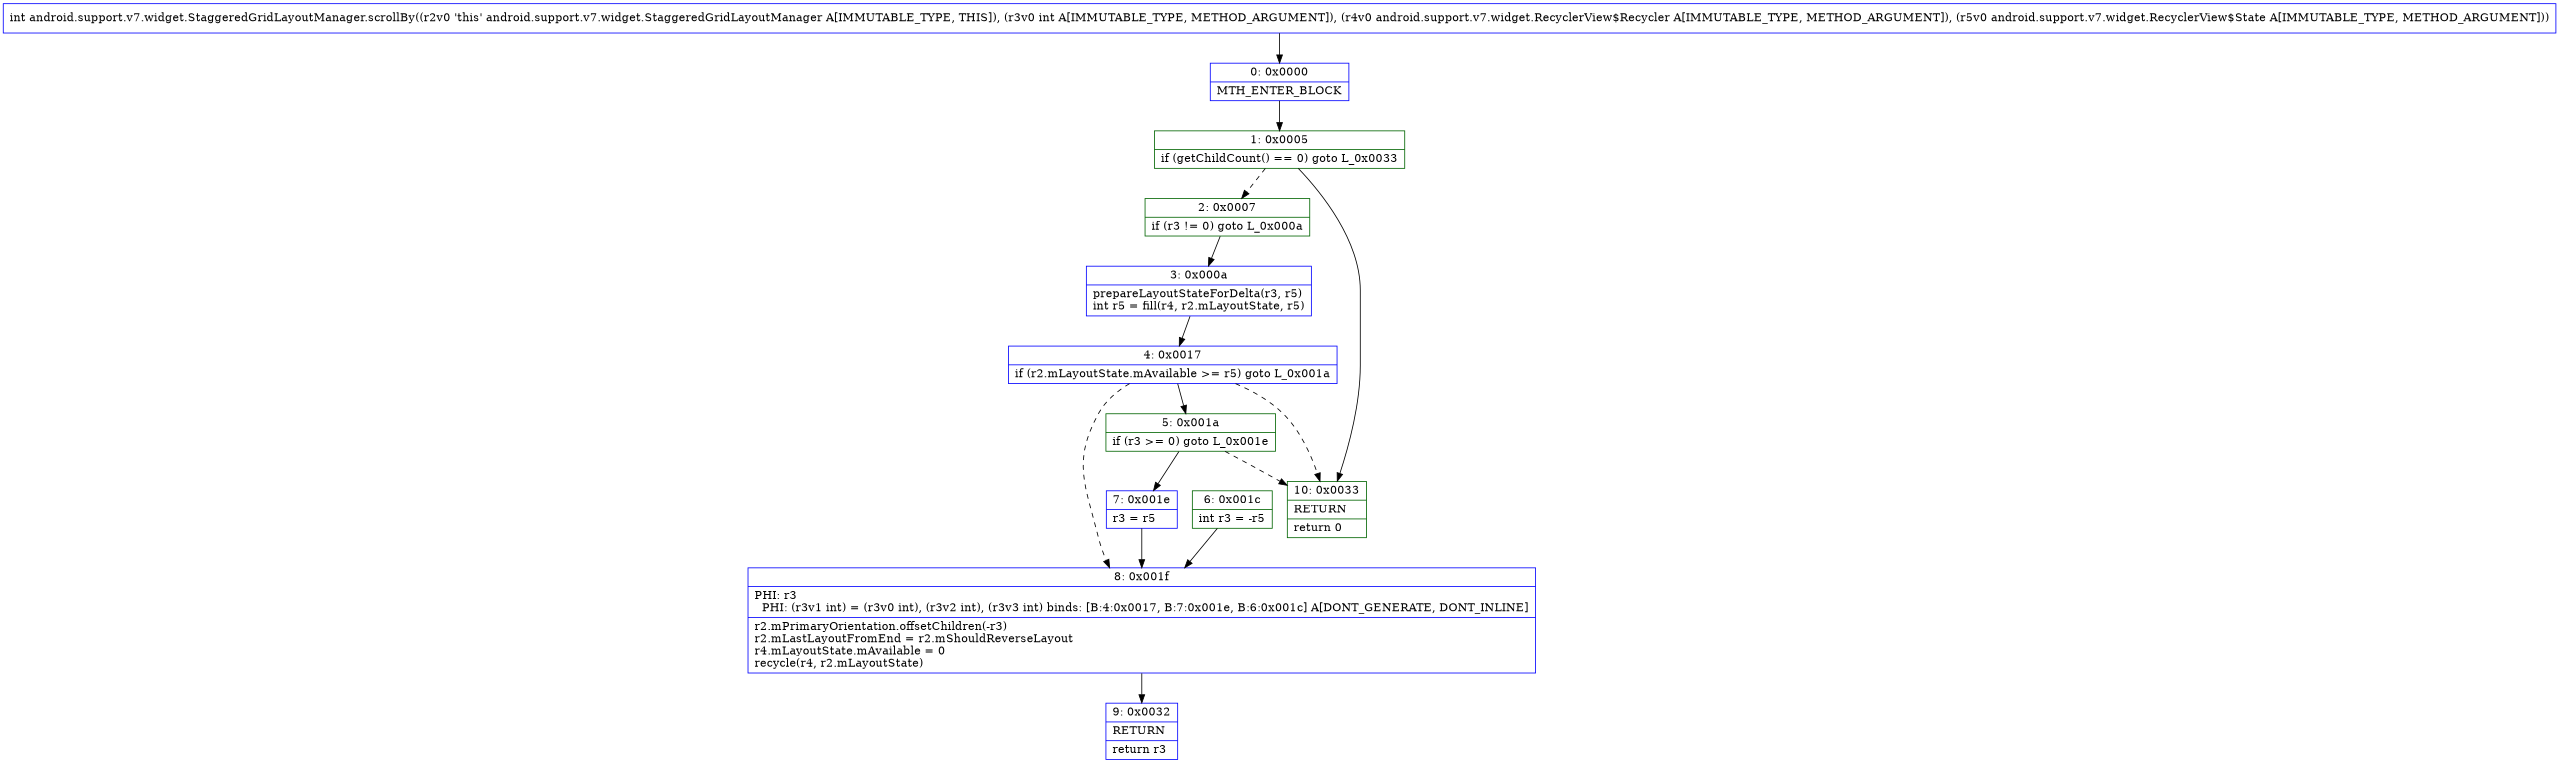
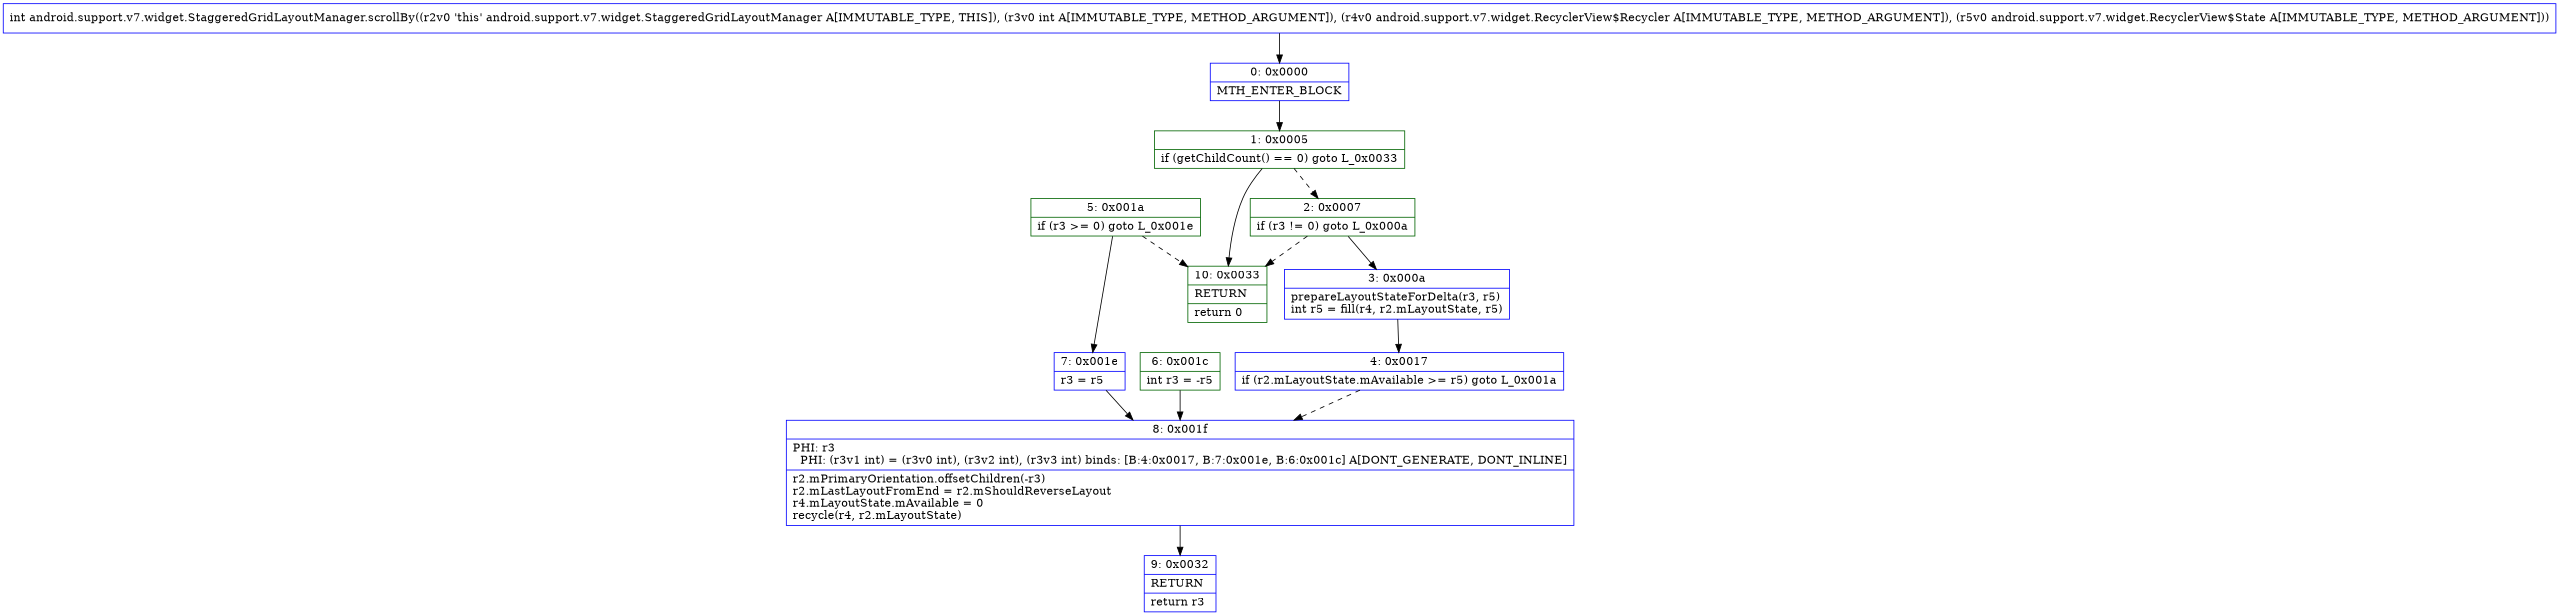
edge "4: 0x0017" -> "5: 0x001a": removed
edge "4: 0x0017" -> "10: 0x0033": now "2: 0x0007" -> "10: 0x0033"
